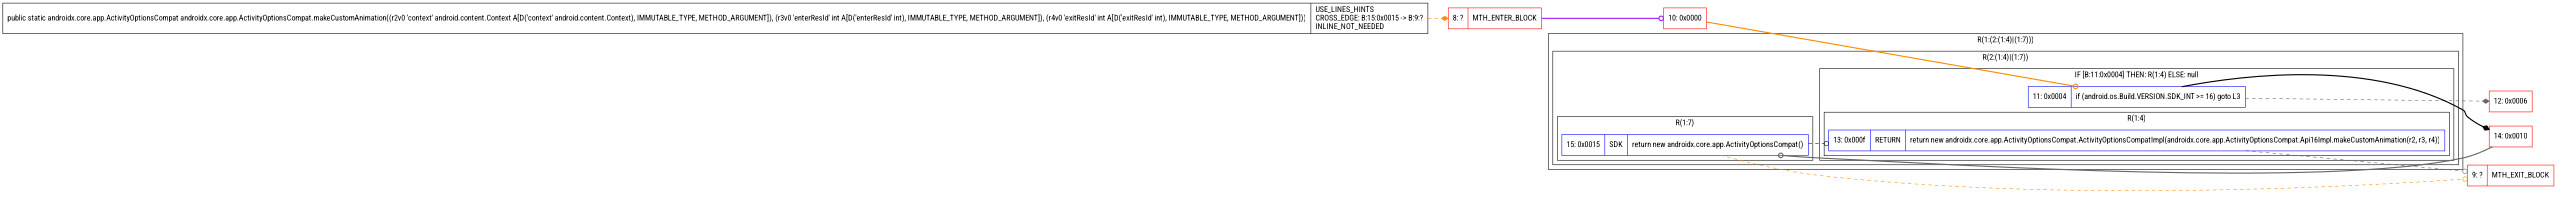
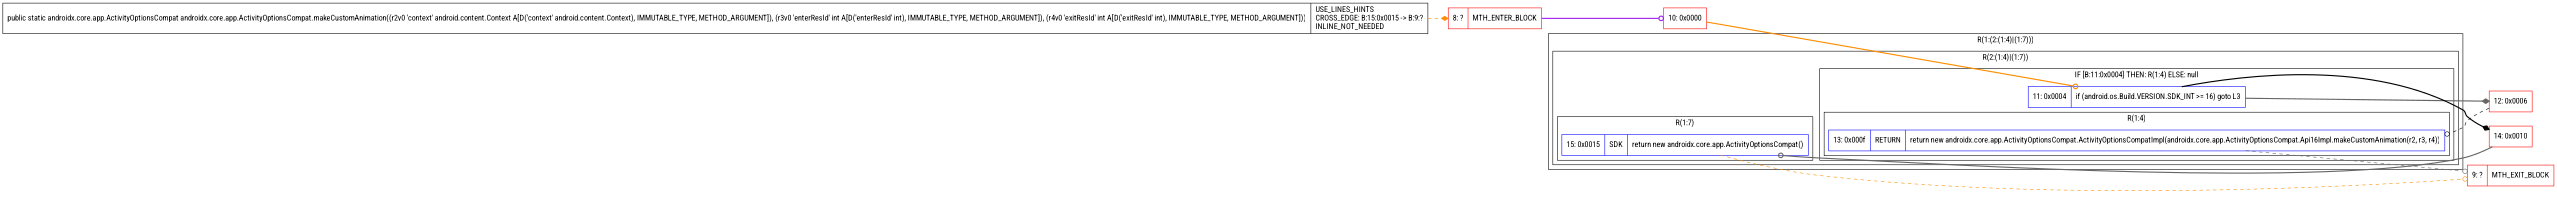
edge "11: 0x0004" -> "12: 0x0006": style dashed -> bold
edge "15: 0x0015" -> "13: 0x000f": now "12: 0x0006" -> "13: 0x000f"
